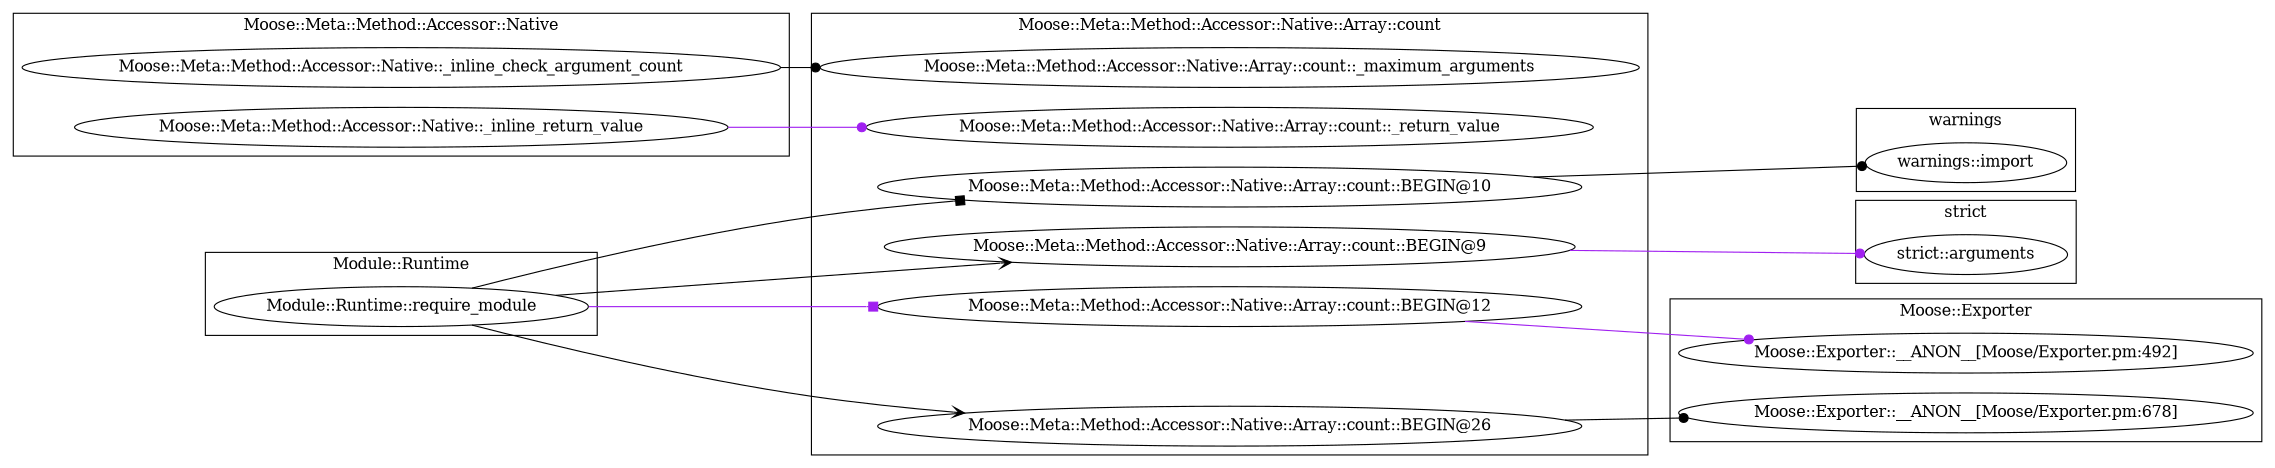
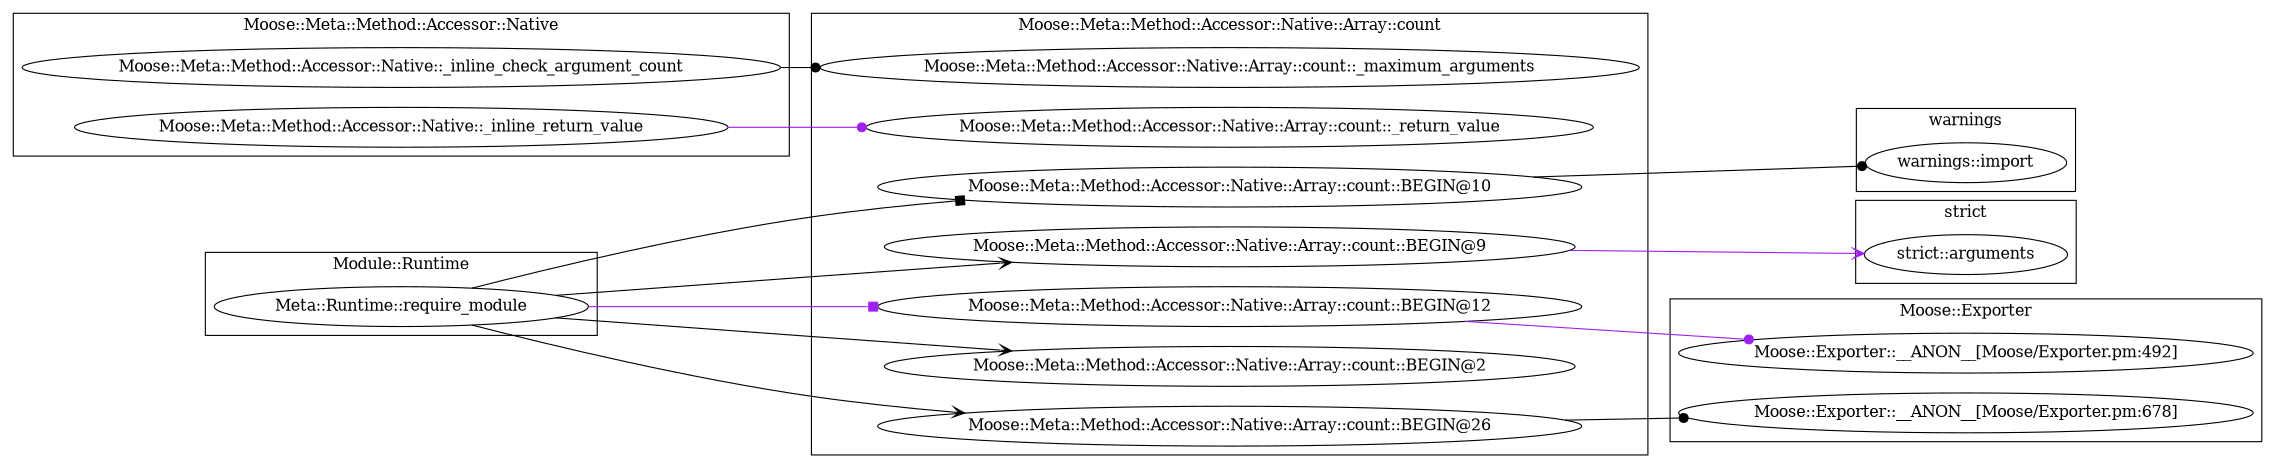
edge "Moose::Meta::Method::Accessor::Native::Array::count::BEGIN@9" -> "strict::arguments": arrowhead dot -> vee
node "Module::Runtime::require_module": label "Module::Runtime::require_module" -> "Meta::Runtime::require_module"
node "Moose::Meta::Method::Accessor::Native::Array::count::BEGIN@2": added
